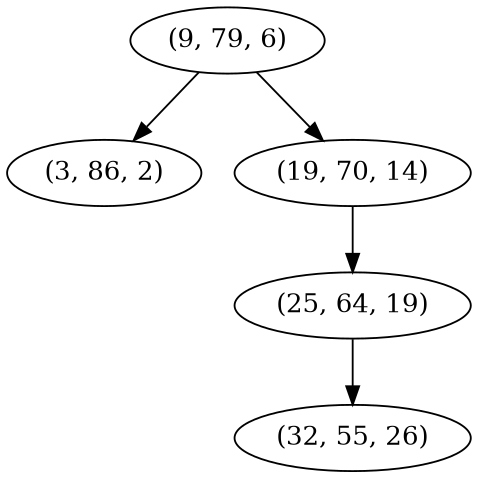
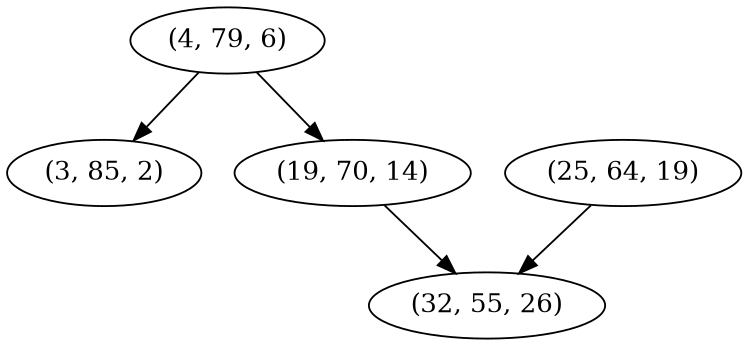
node "(9, 79, 6)": label "(9, 79, 6)" -> "(4, 79, 6)"
node "(3, 86, 2)": label "(3, 86, 2)" -> "(3, 85, 2)"
edge "(19, 70, 14)" -> "(25, 64, 19)": now "(19, 70, 14)" -> "(32, 55, 26)"
